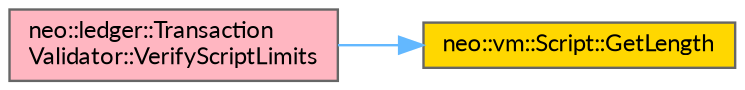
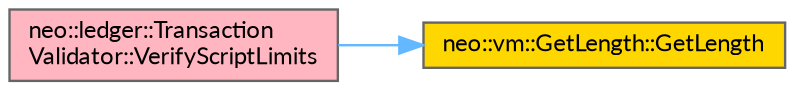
node "neo::vm::Script::GetLength": label "neo::vm::Script::GetLength" -> "neo::vm::GetLength::GetLength"
